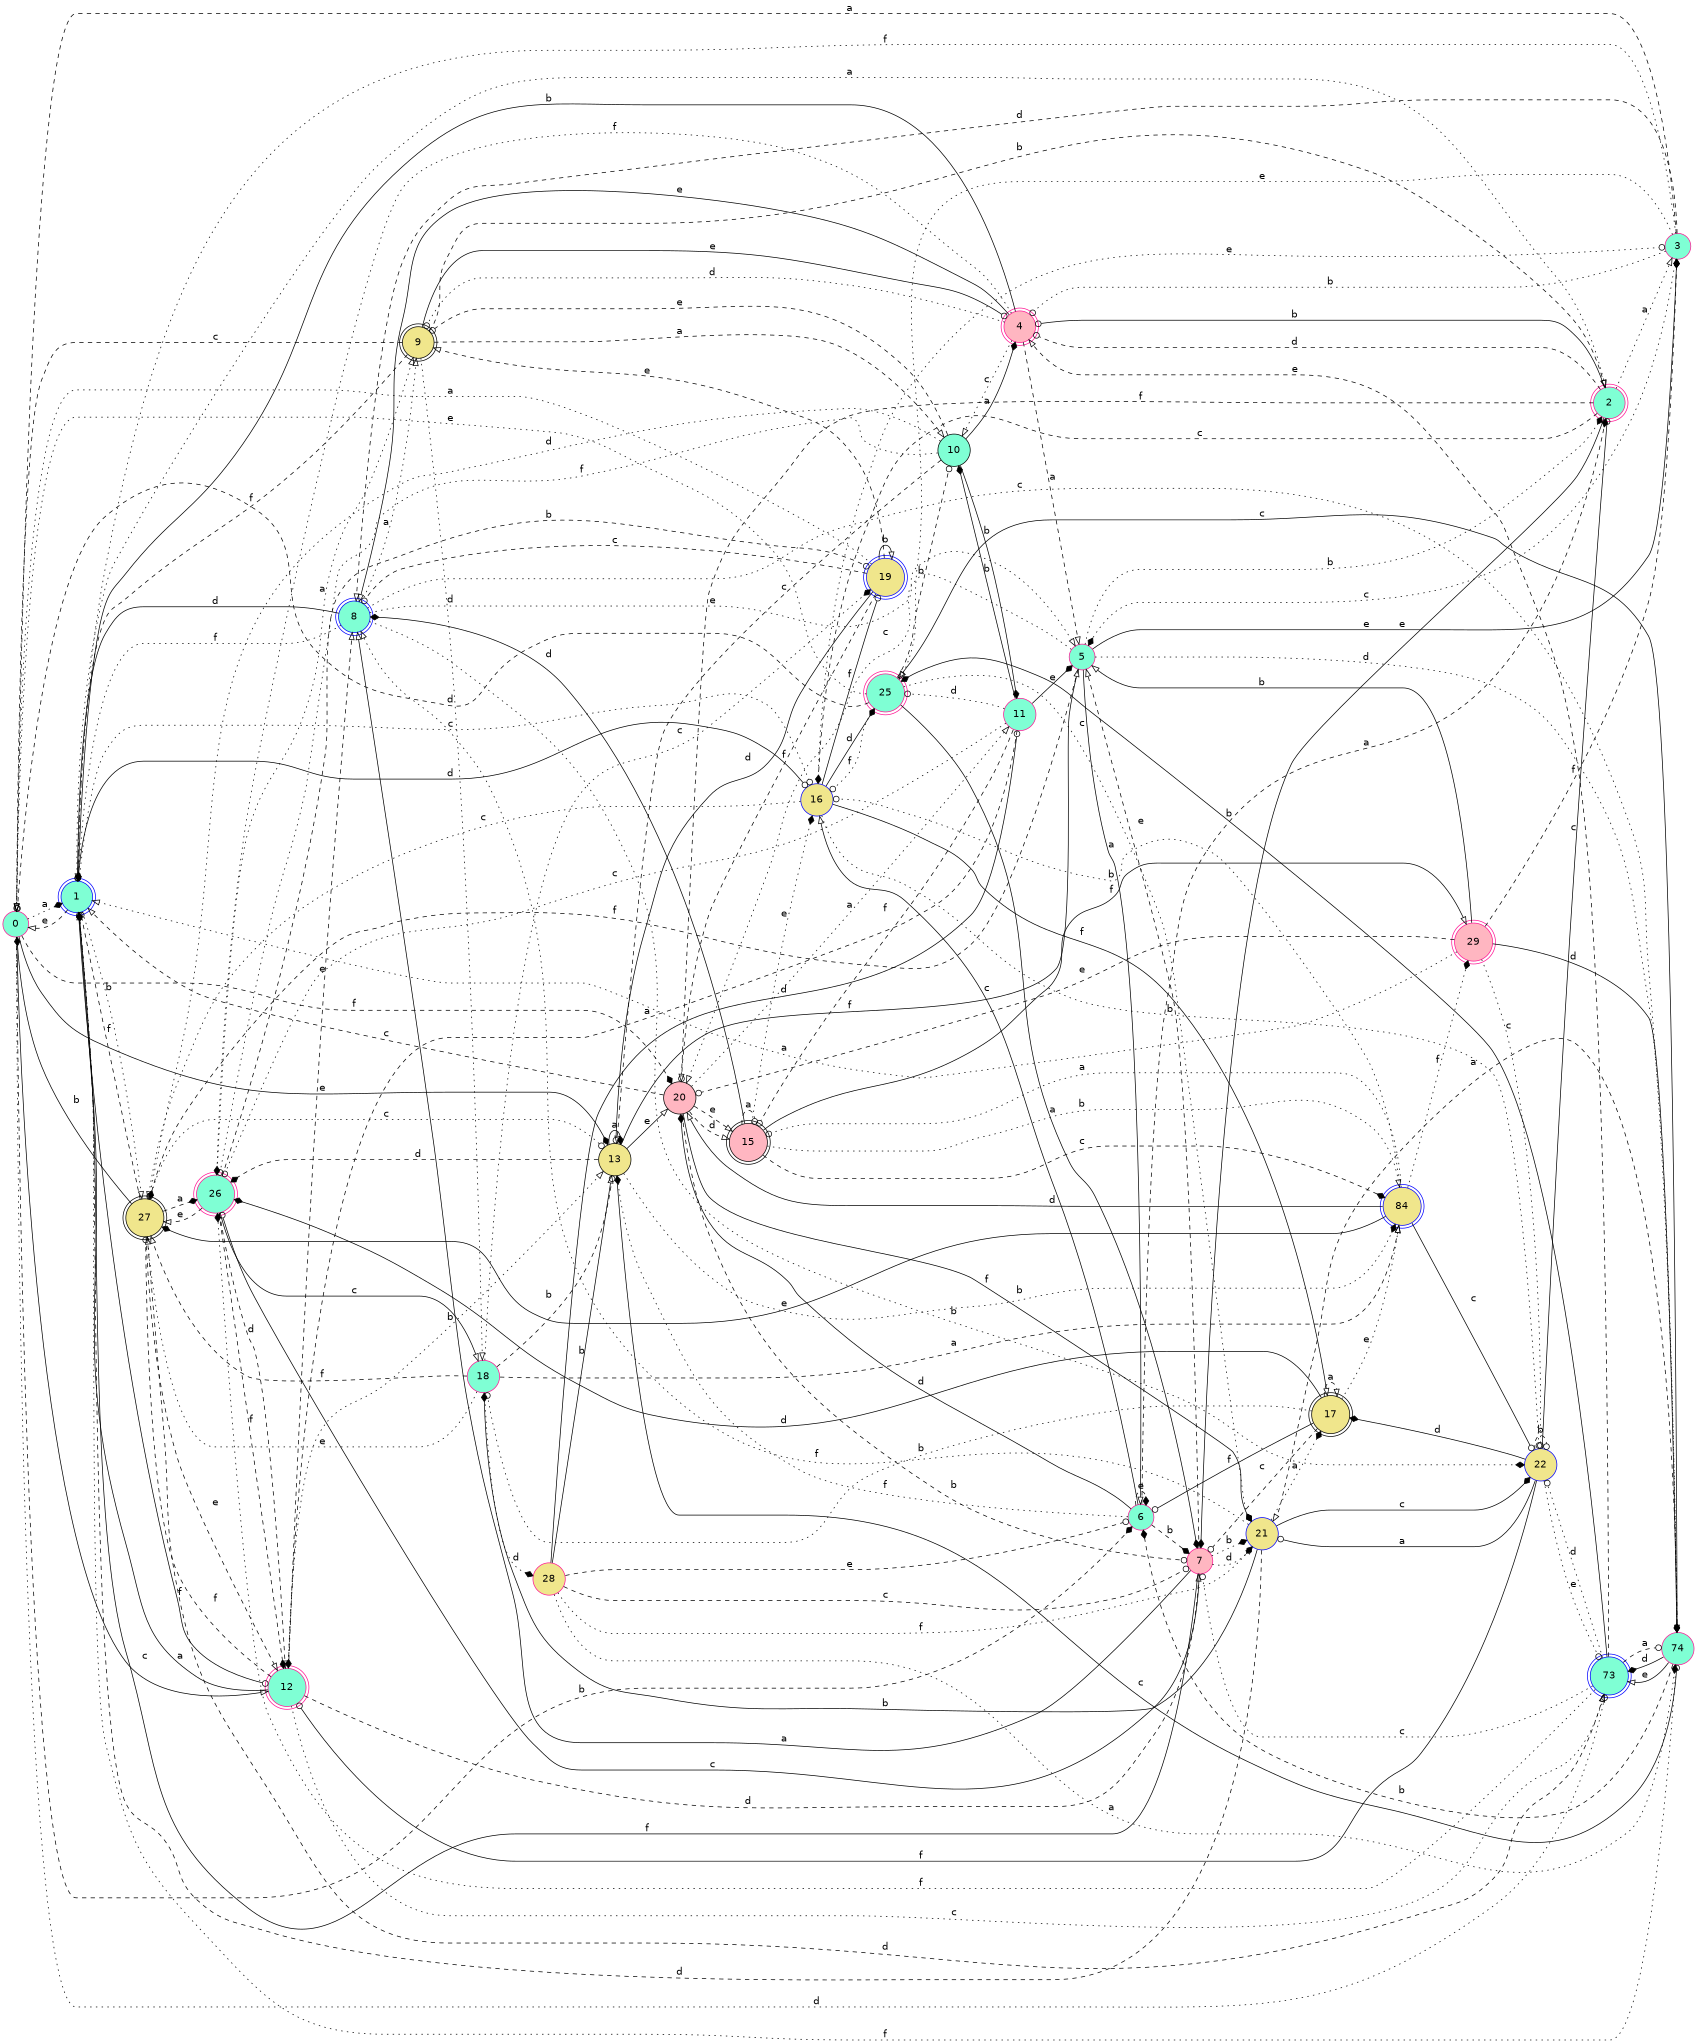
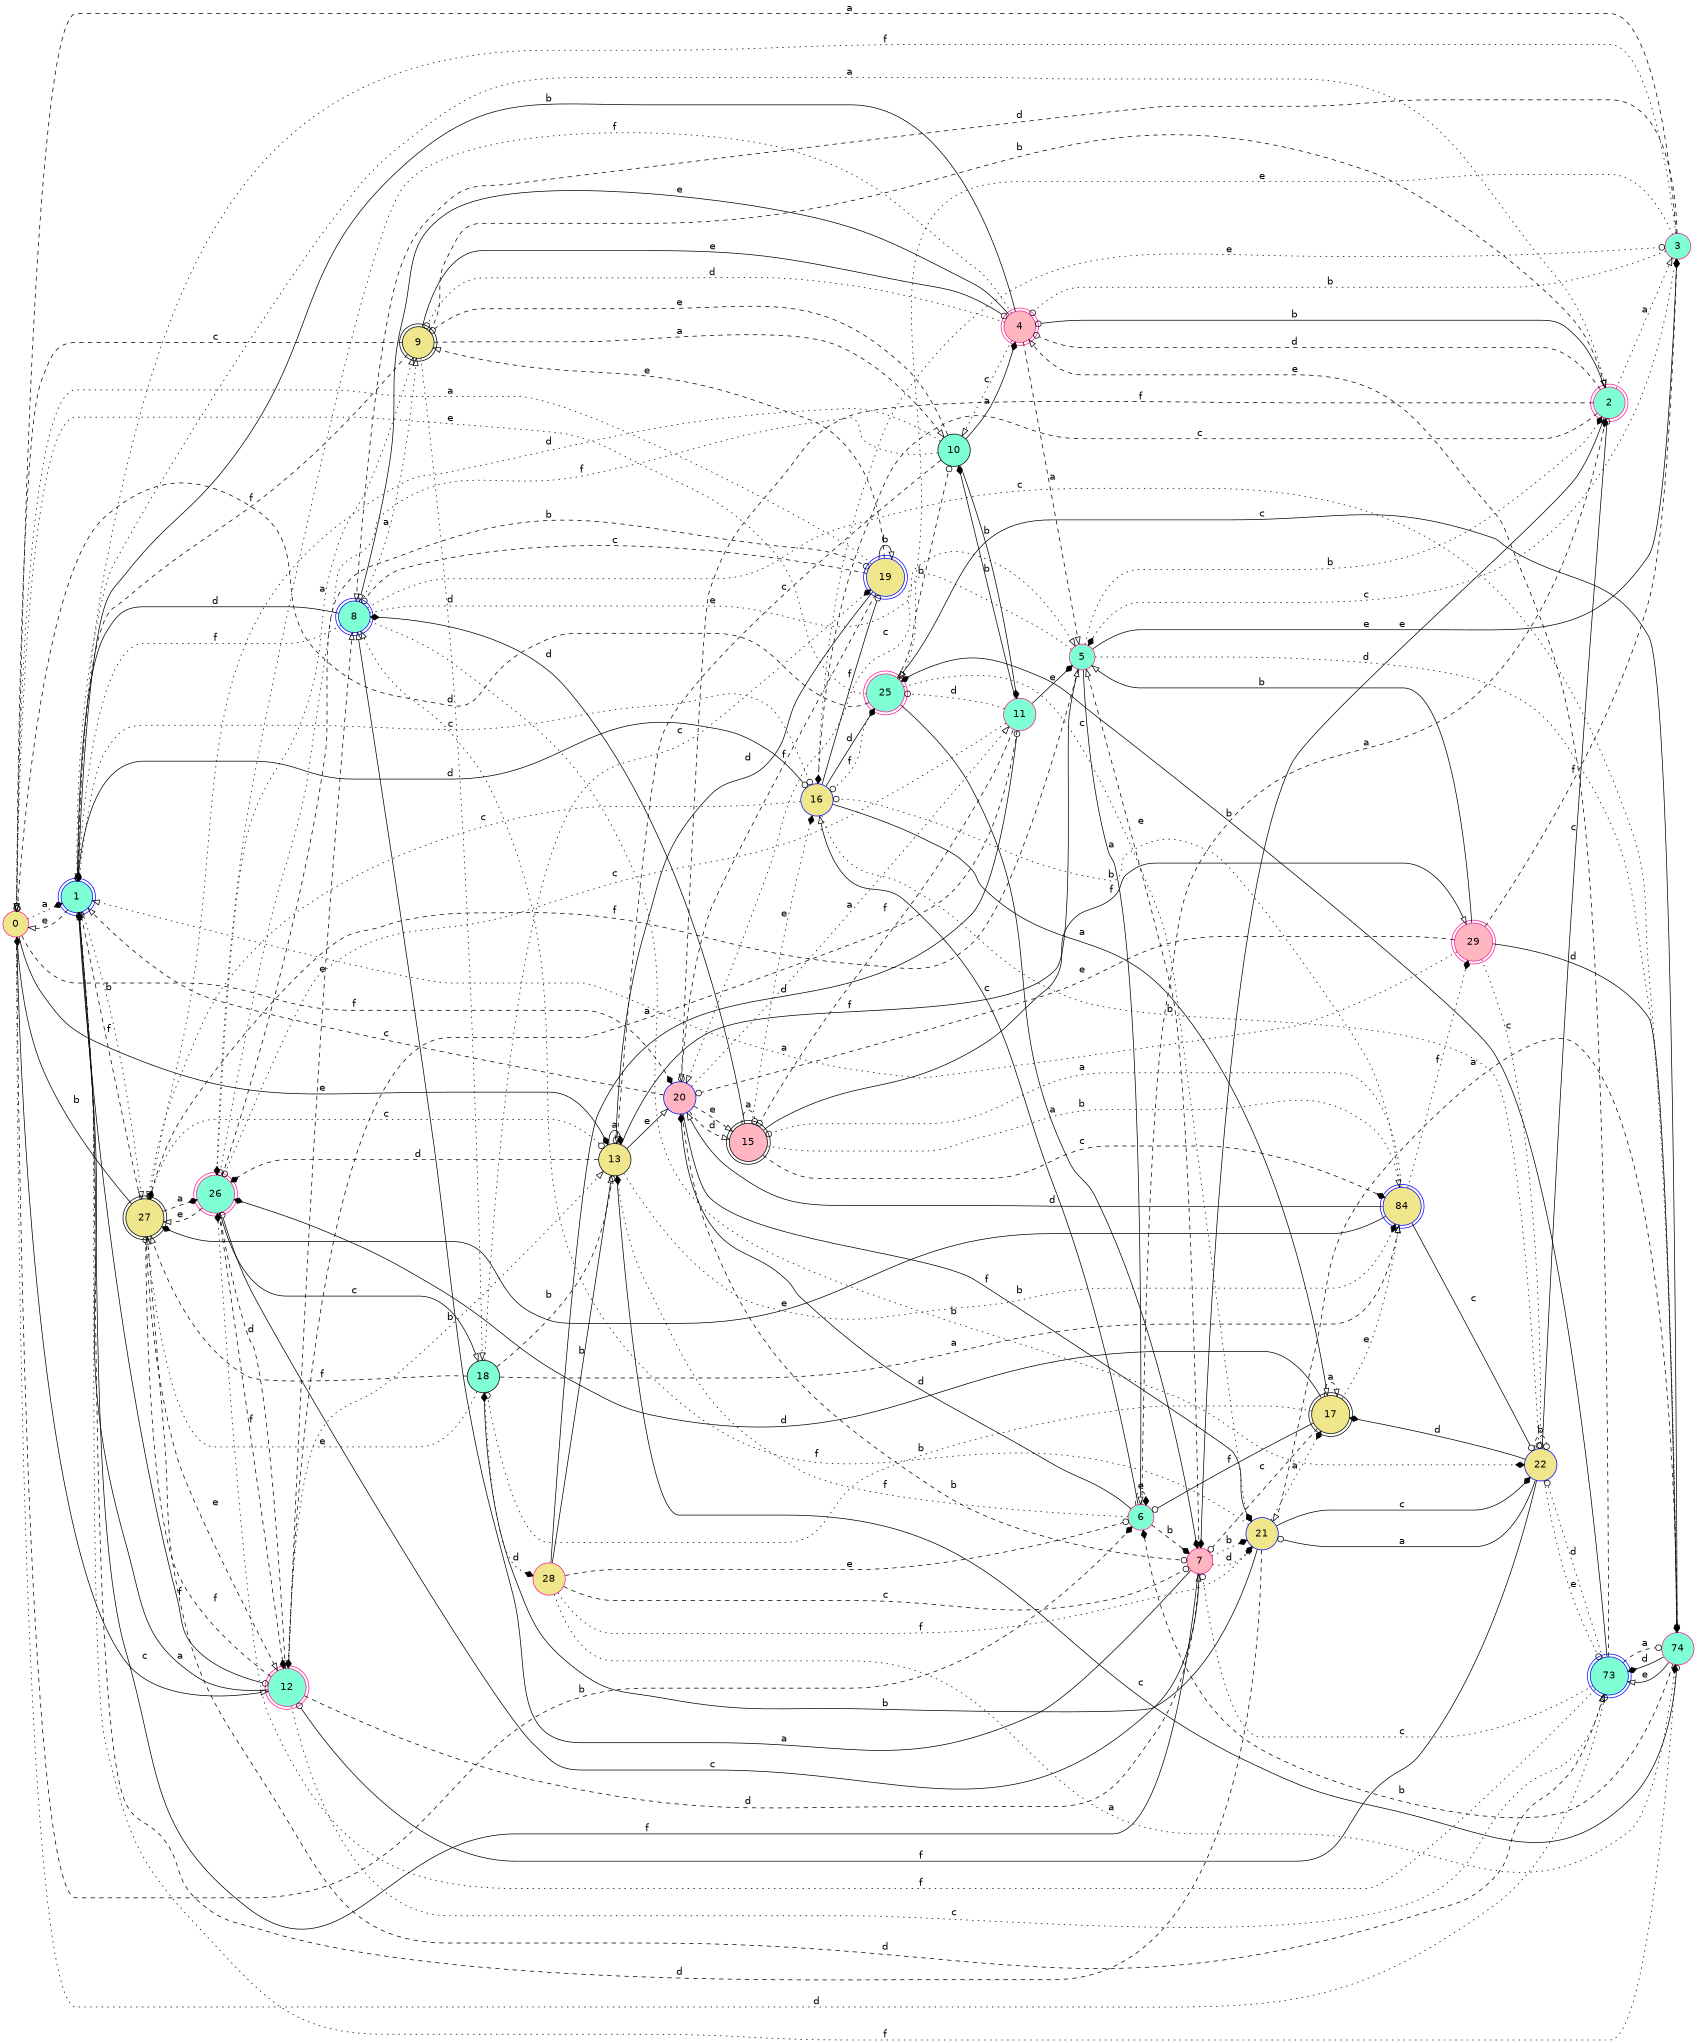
node "0": fillcolor aquamarine -> khaki
edge "16" -> "17": label "f" -> "a"
node "20": color black -> blue
node "18": color deeppink -> black
